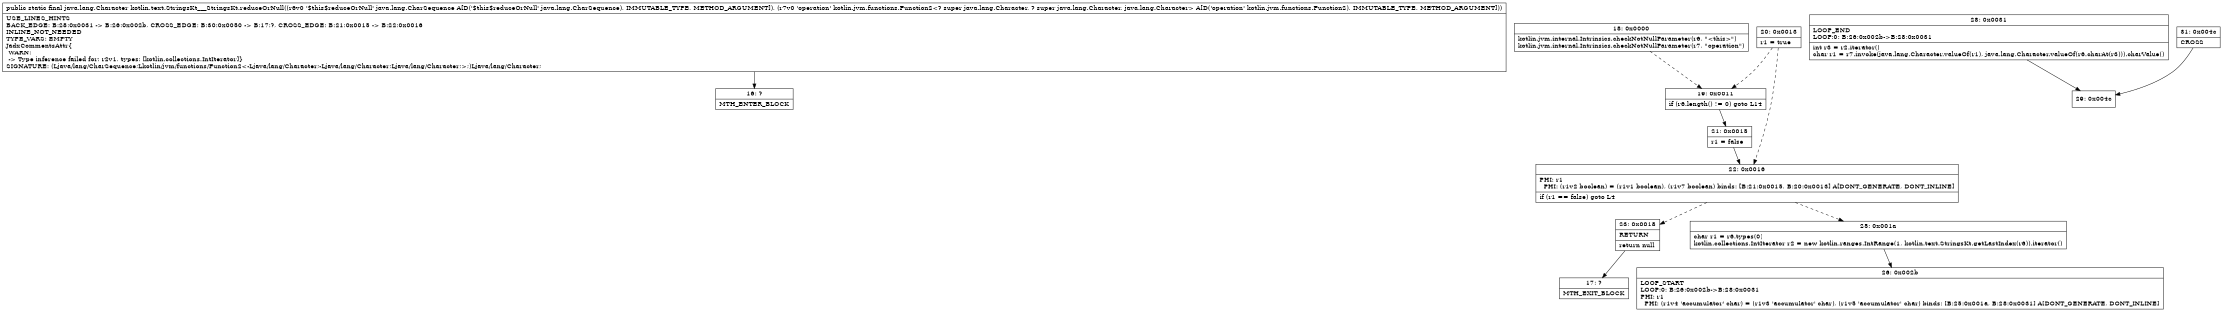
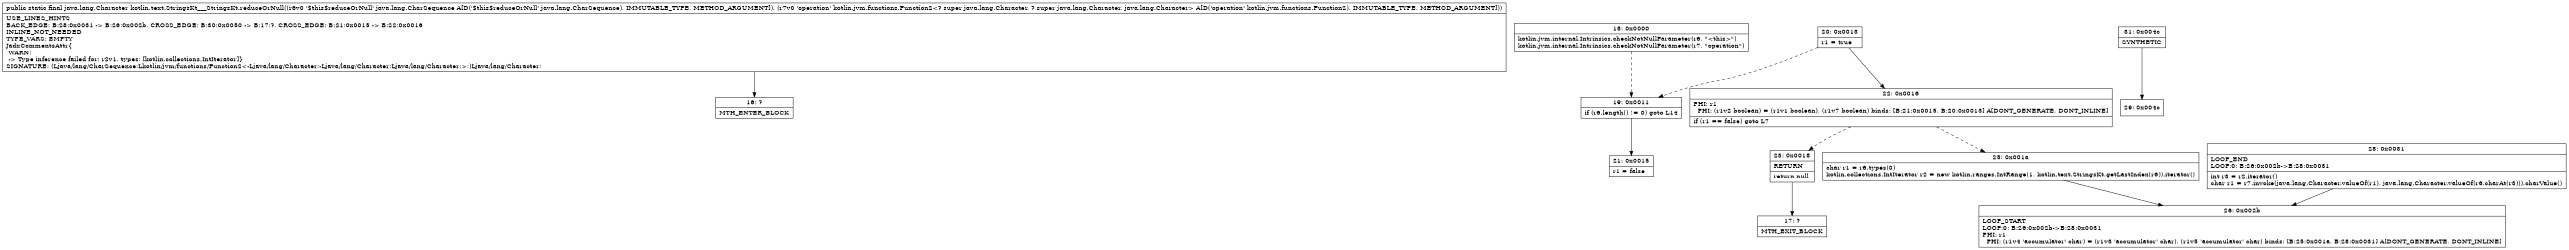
node "31: 0x004c": text "CROSS" -> "SYNTHETIC"
edge "28: 0x0031" -> "29: 0x004c": now "28: 0x0031" -> "26: 0x002b"
edge "20: 0x0013" -> "22: 0x0016": style dashed -> solid
edge "21: 0x0015" -> "22: 0x0016": removed
node "22: 0x0016": text "if (r1 == false) goto L4" -> "if (r1 == false) goto L7"
